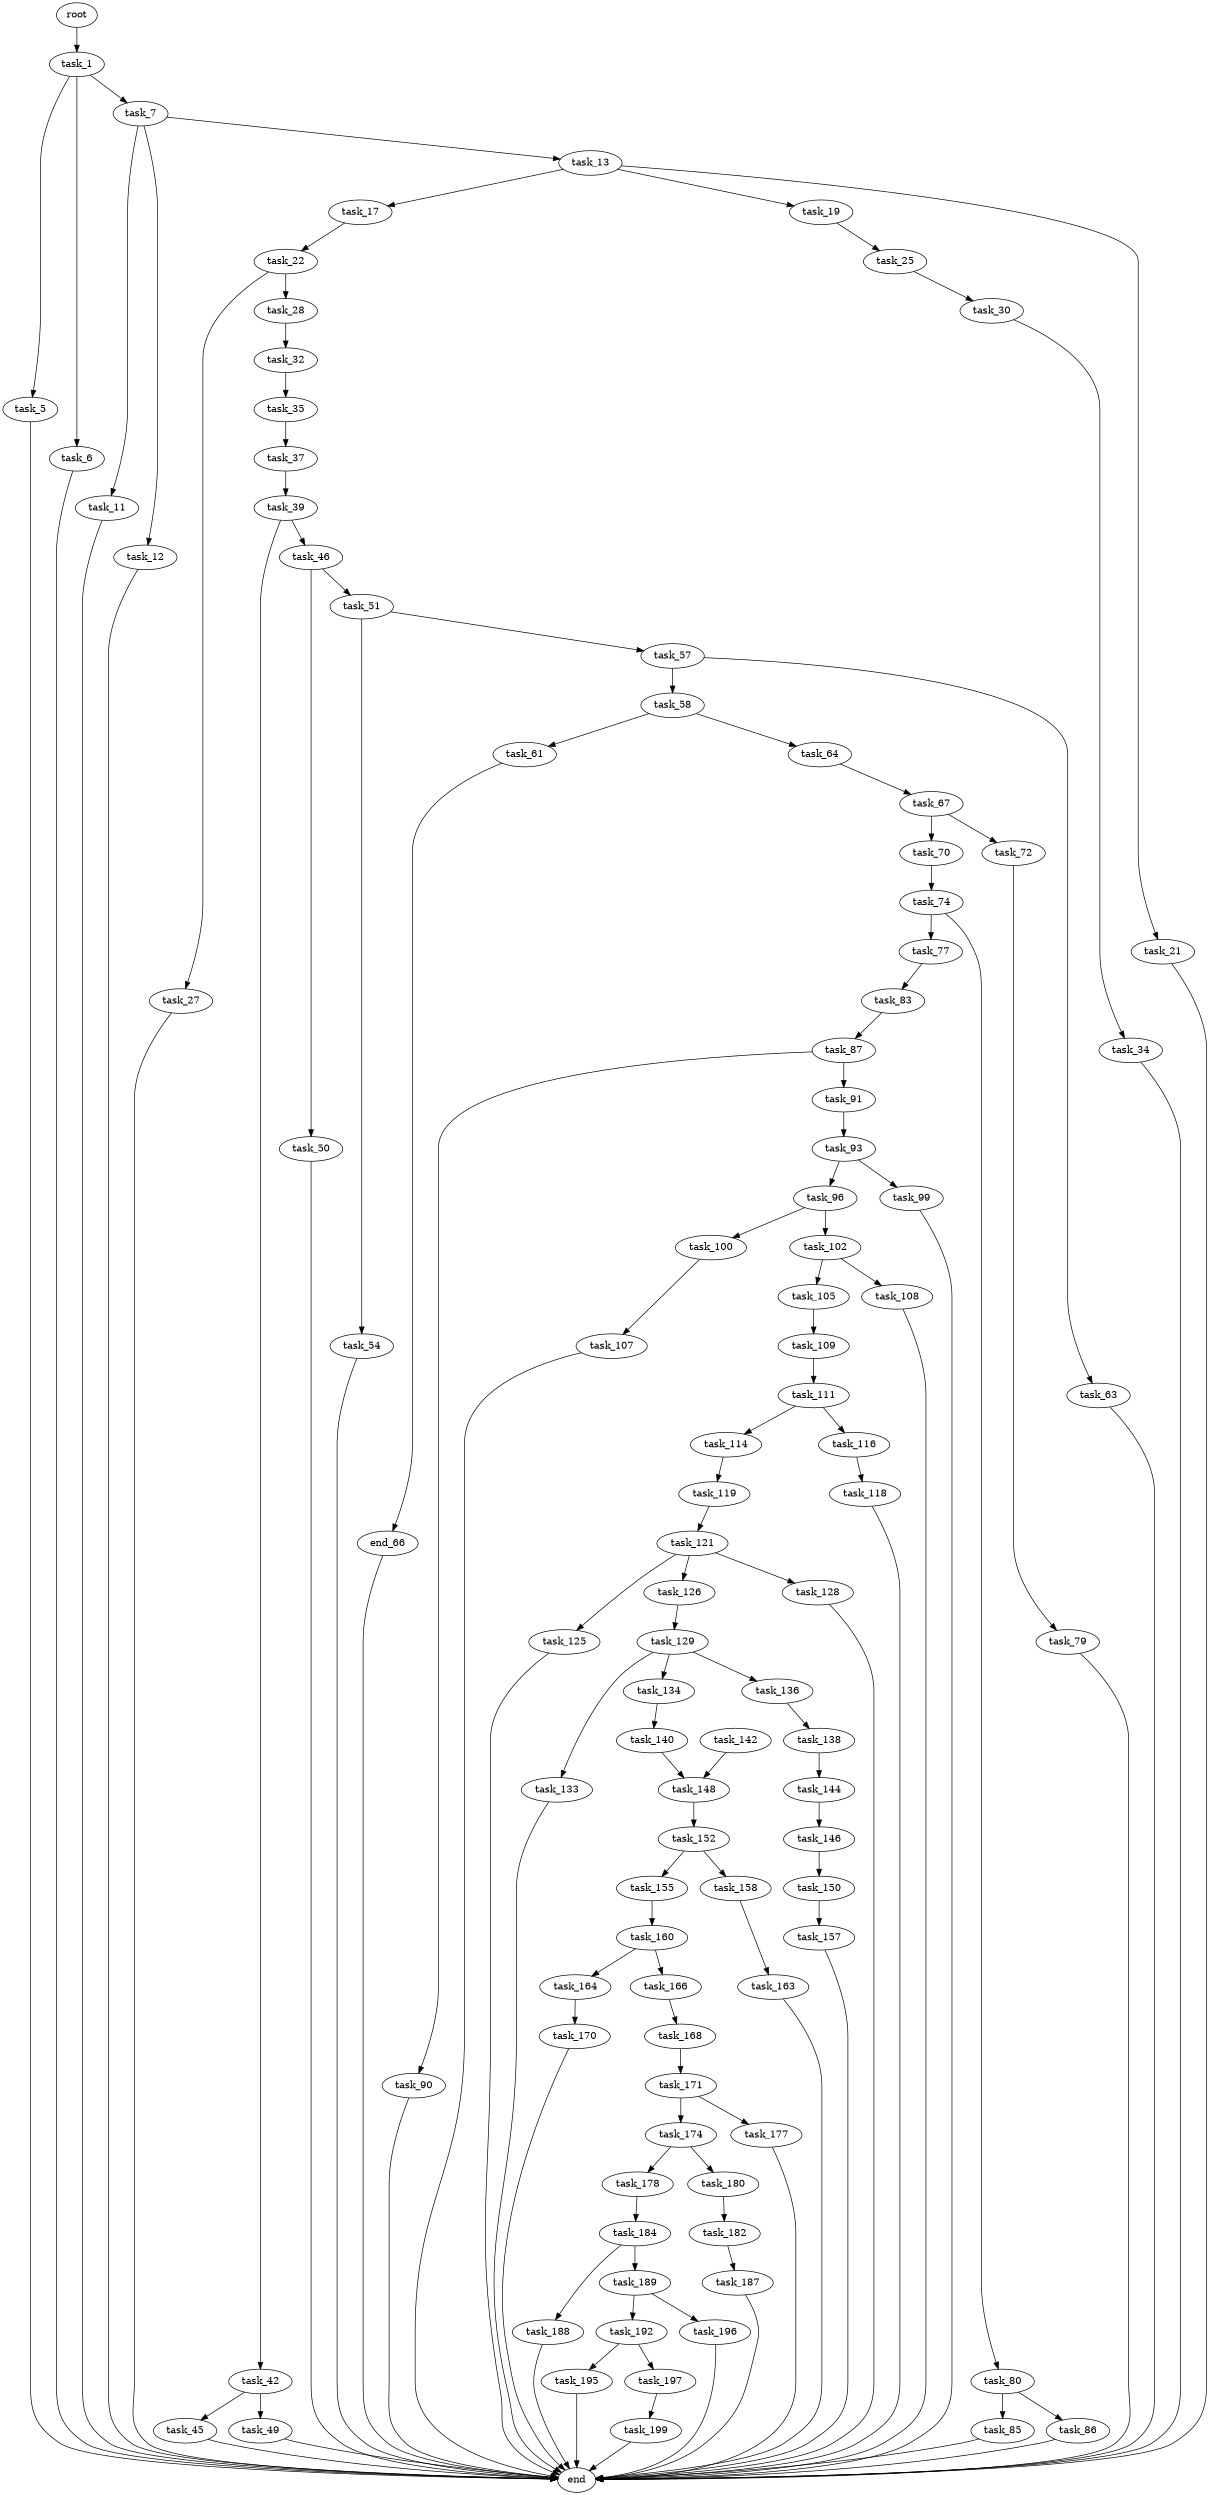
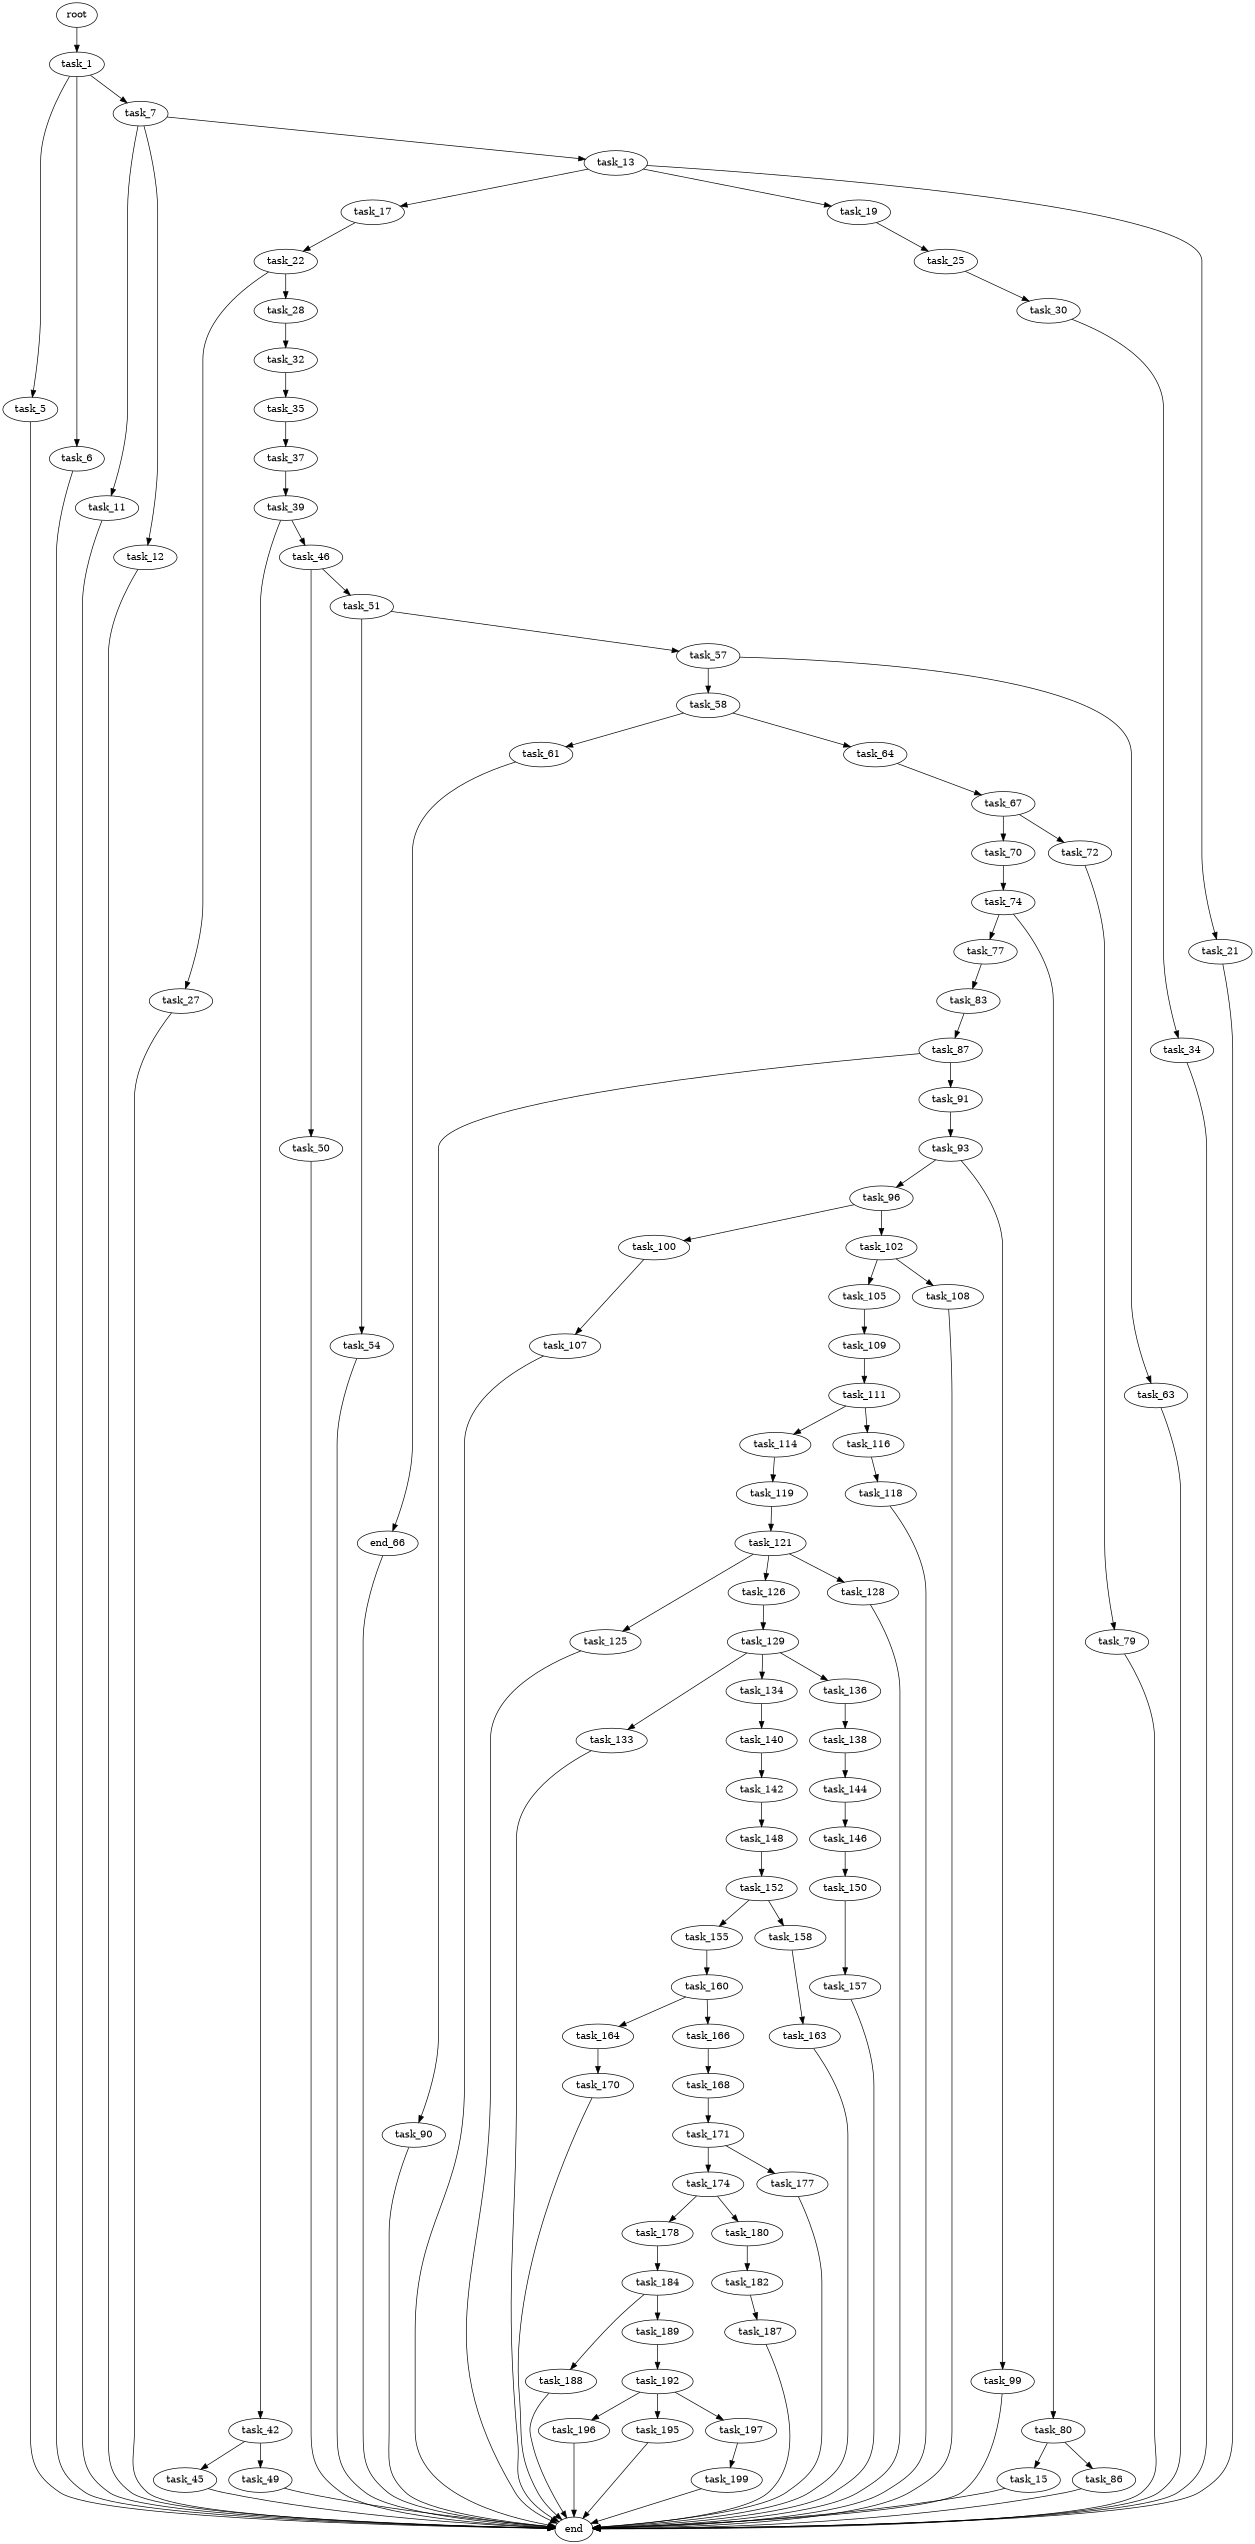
edge "task_140" -> "task_148": now "task_140" -> "task_142"
edge "task_189" -> "task_196": now "task_192" -> "task_196"
node "task_85": label "task_85" -> "task_15"
